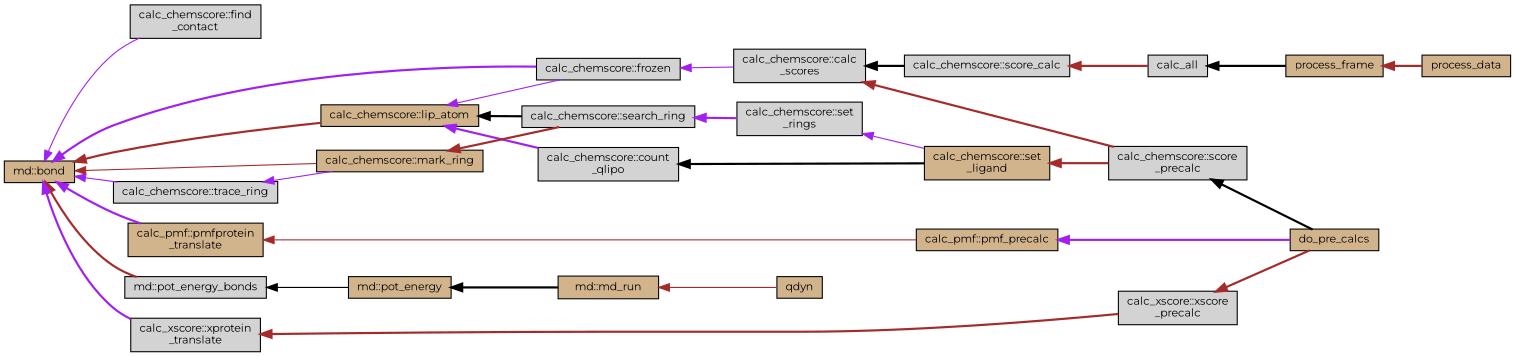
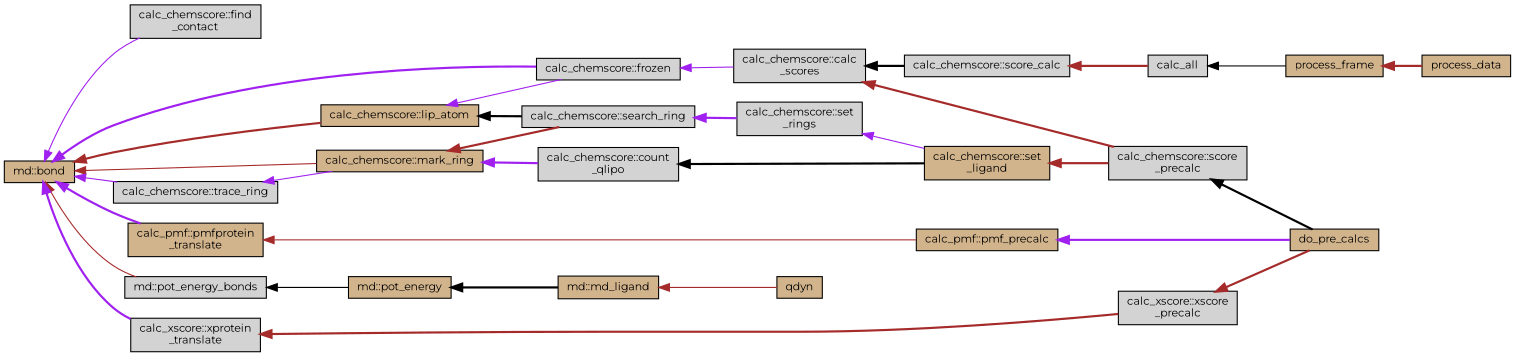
edge "process_frame" -> "calc_all": style bold -> solid
edge "calc_chemscore::count _qlipo" -> "calc_chemscore::lip_atom": now "calc_chemscore::count _qlipo" -> "calc_chemscore::mark_ring"
edge "md::pot_energy_bonds" -> "md::bond": style bold -> solid
node "md::md_run": label "md::md_run" -> "md::md_ligand"
